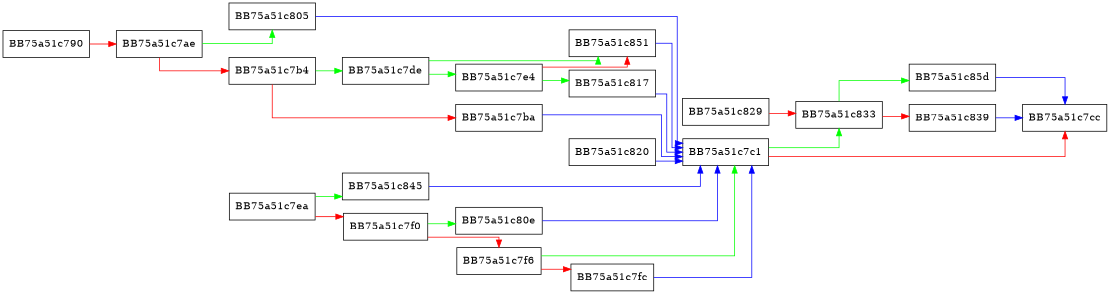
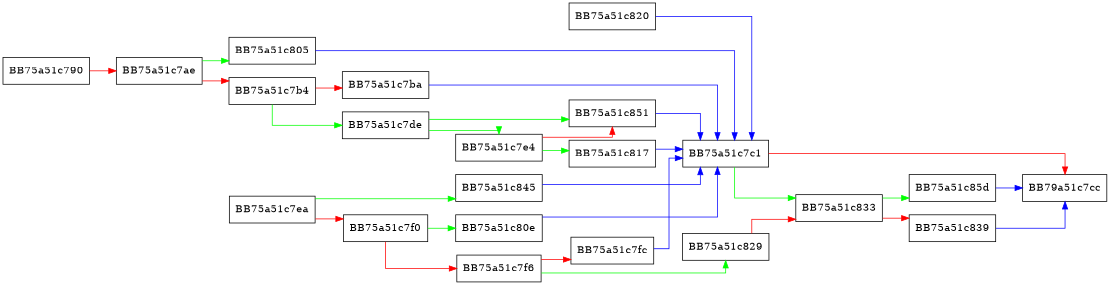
node "BB75a51c7cc": label "BB75a51c7cc" -> "BB79a51c7cc"
edge "BB75a51c7f6" -> "BB75a51c7c1": now "BB75a51c7f6" -> "BB75a51c829"
